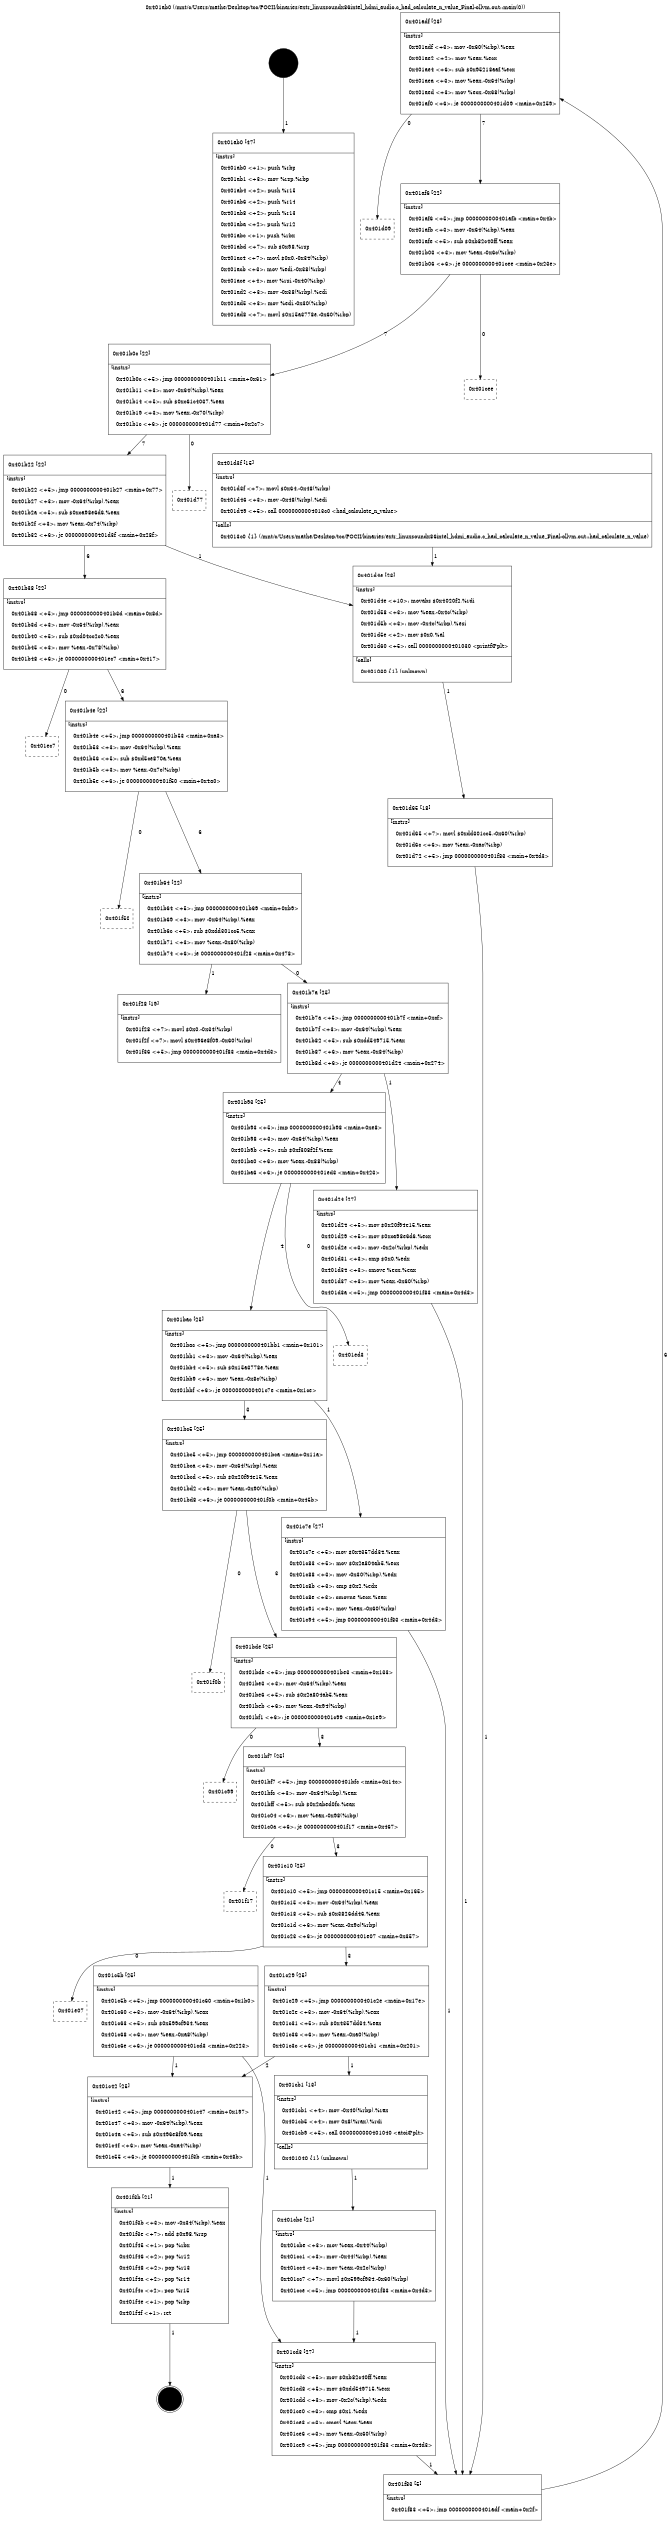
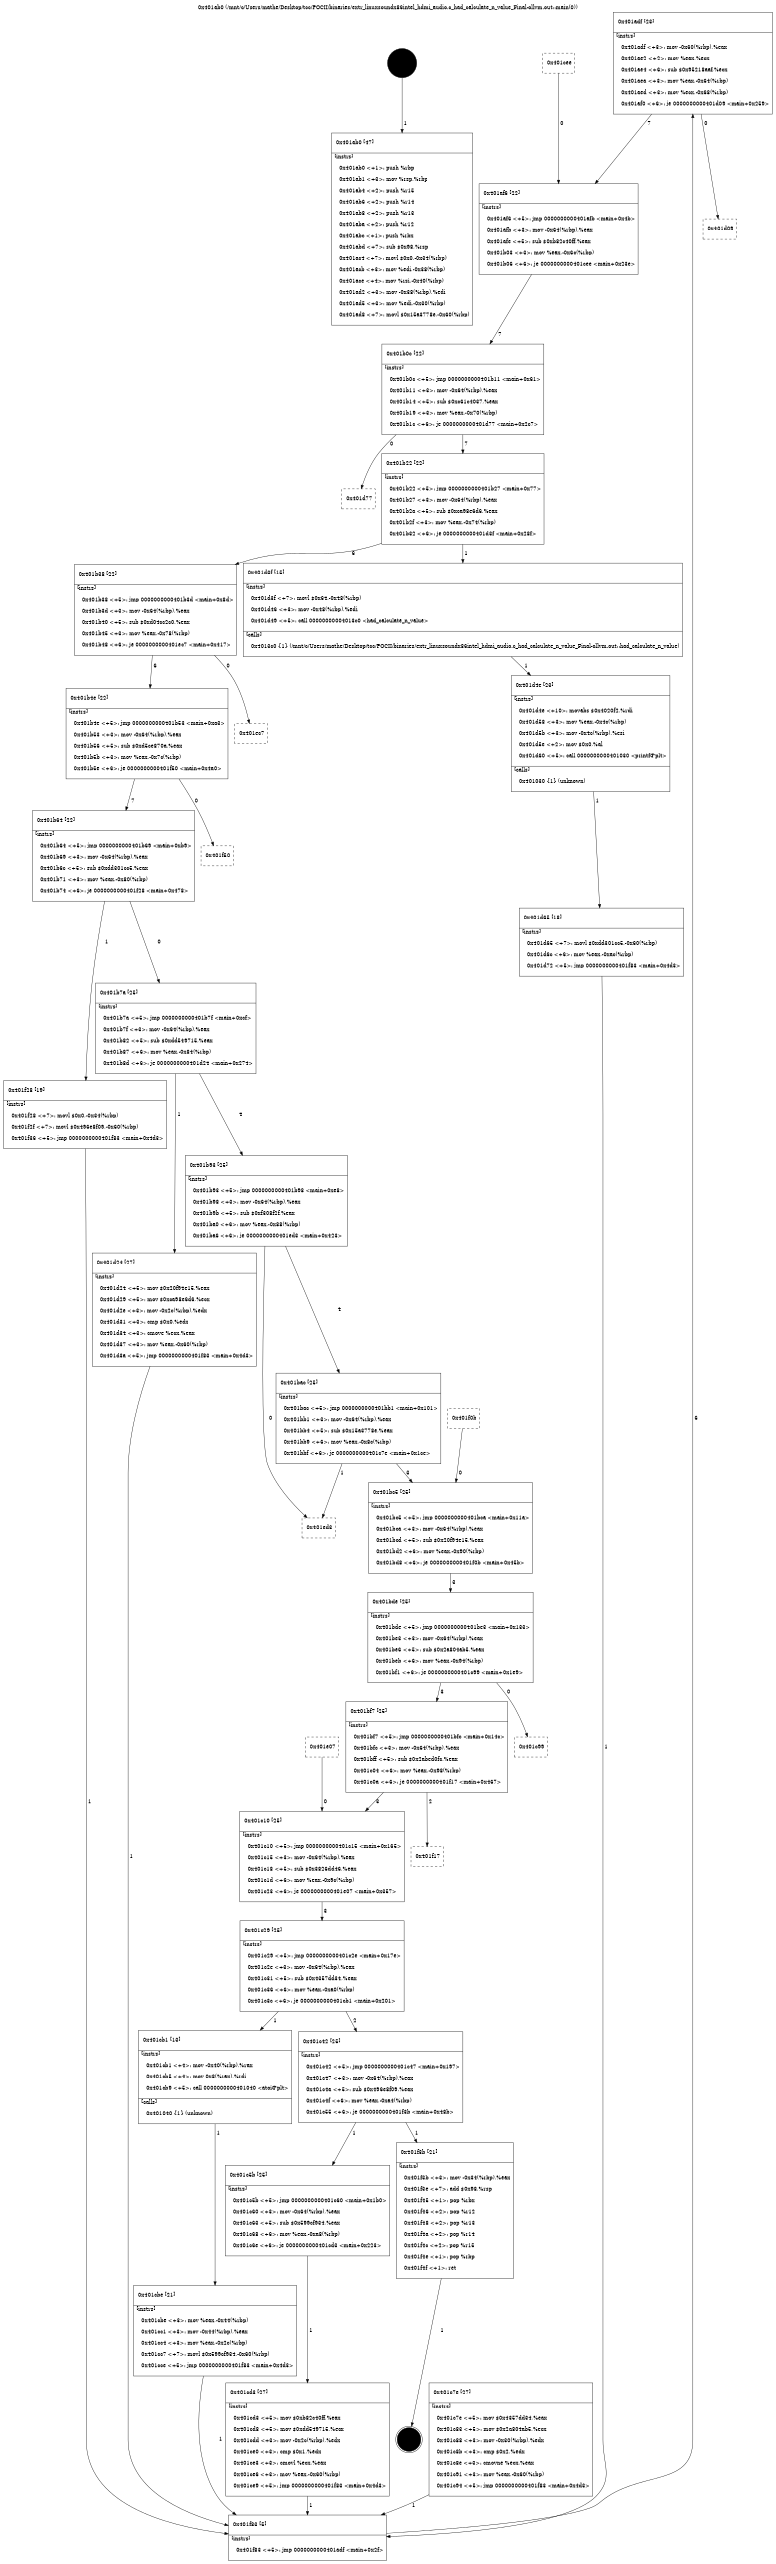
edge "0x401af6 [22]" -> "0x401cee": reversed
edge "0x401b22 [22]" -> "0x401d4e [23]": now "0x401b22 [22]" -> "0x401d3f [15]"
edge "0x401b4e [22]" -> "0x401b64 [22]": label " 6" -> " 7"
edge "0x401bac [25]" -> "0x401c7e [27]": now "0x401bac [25]" -> "0x401ed3"
edge "0x401bc5 [25]" -> "0x401f0b": reversed
edge "0x401bf7 [25]" -> "0x401f17": label " 0" -> " 2"
edge "0x401f28 [19]" -> "0x401f83 [5]": added, label "1"
edge "0x401c10 [25]" -> "0x401e07": reversed
edge "0x401c5b [25]" -> "0x401c42 [25]": reversed
edge "0x401cbe [21]" -> "0x401cd3 [27]": now "0x401cbe [21]" -> "0x401f83 [5]"
